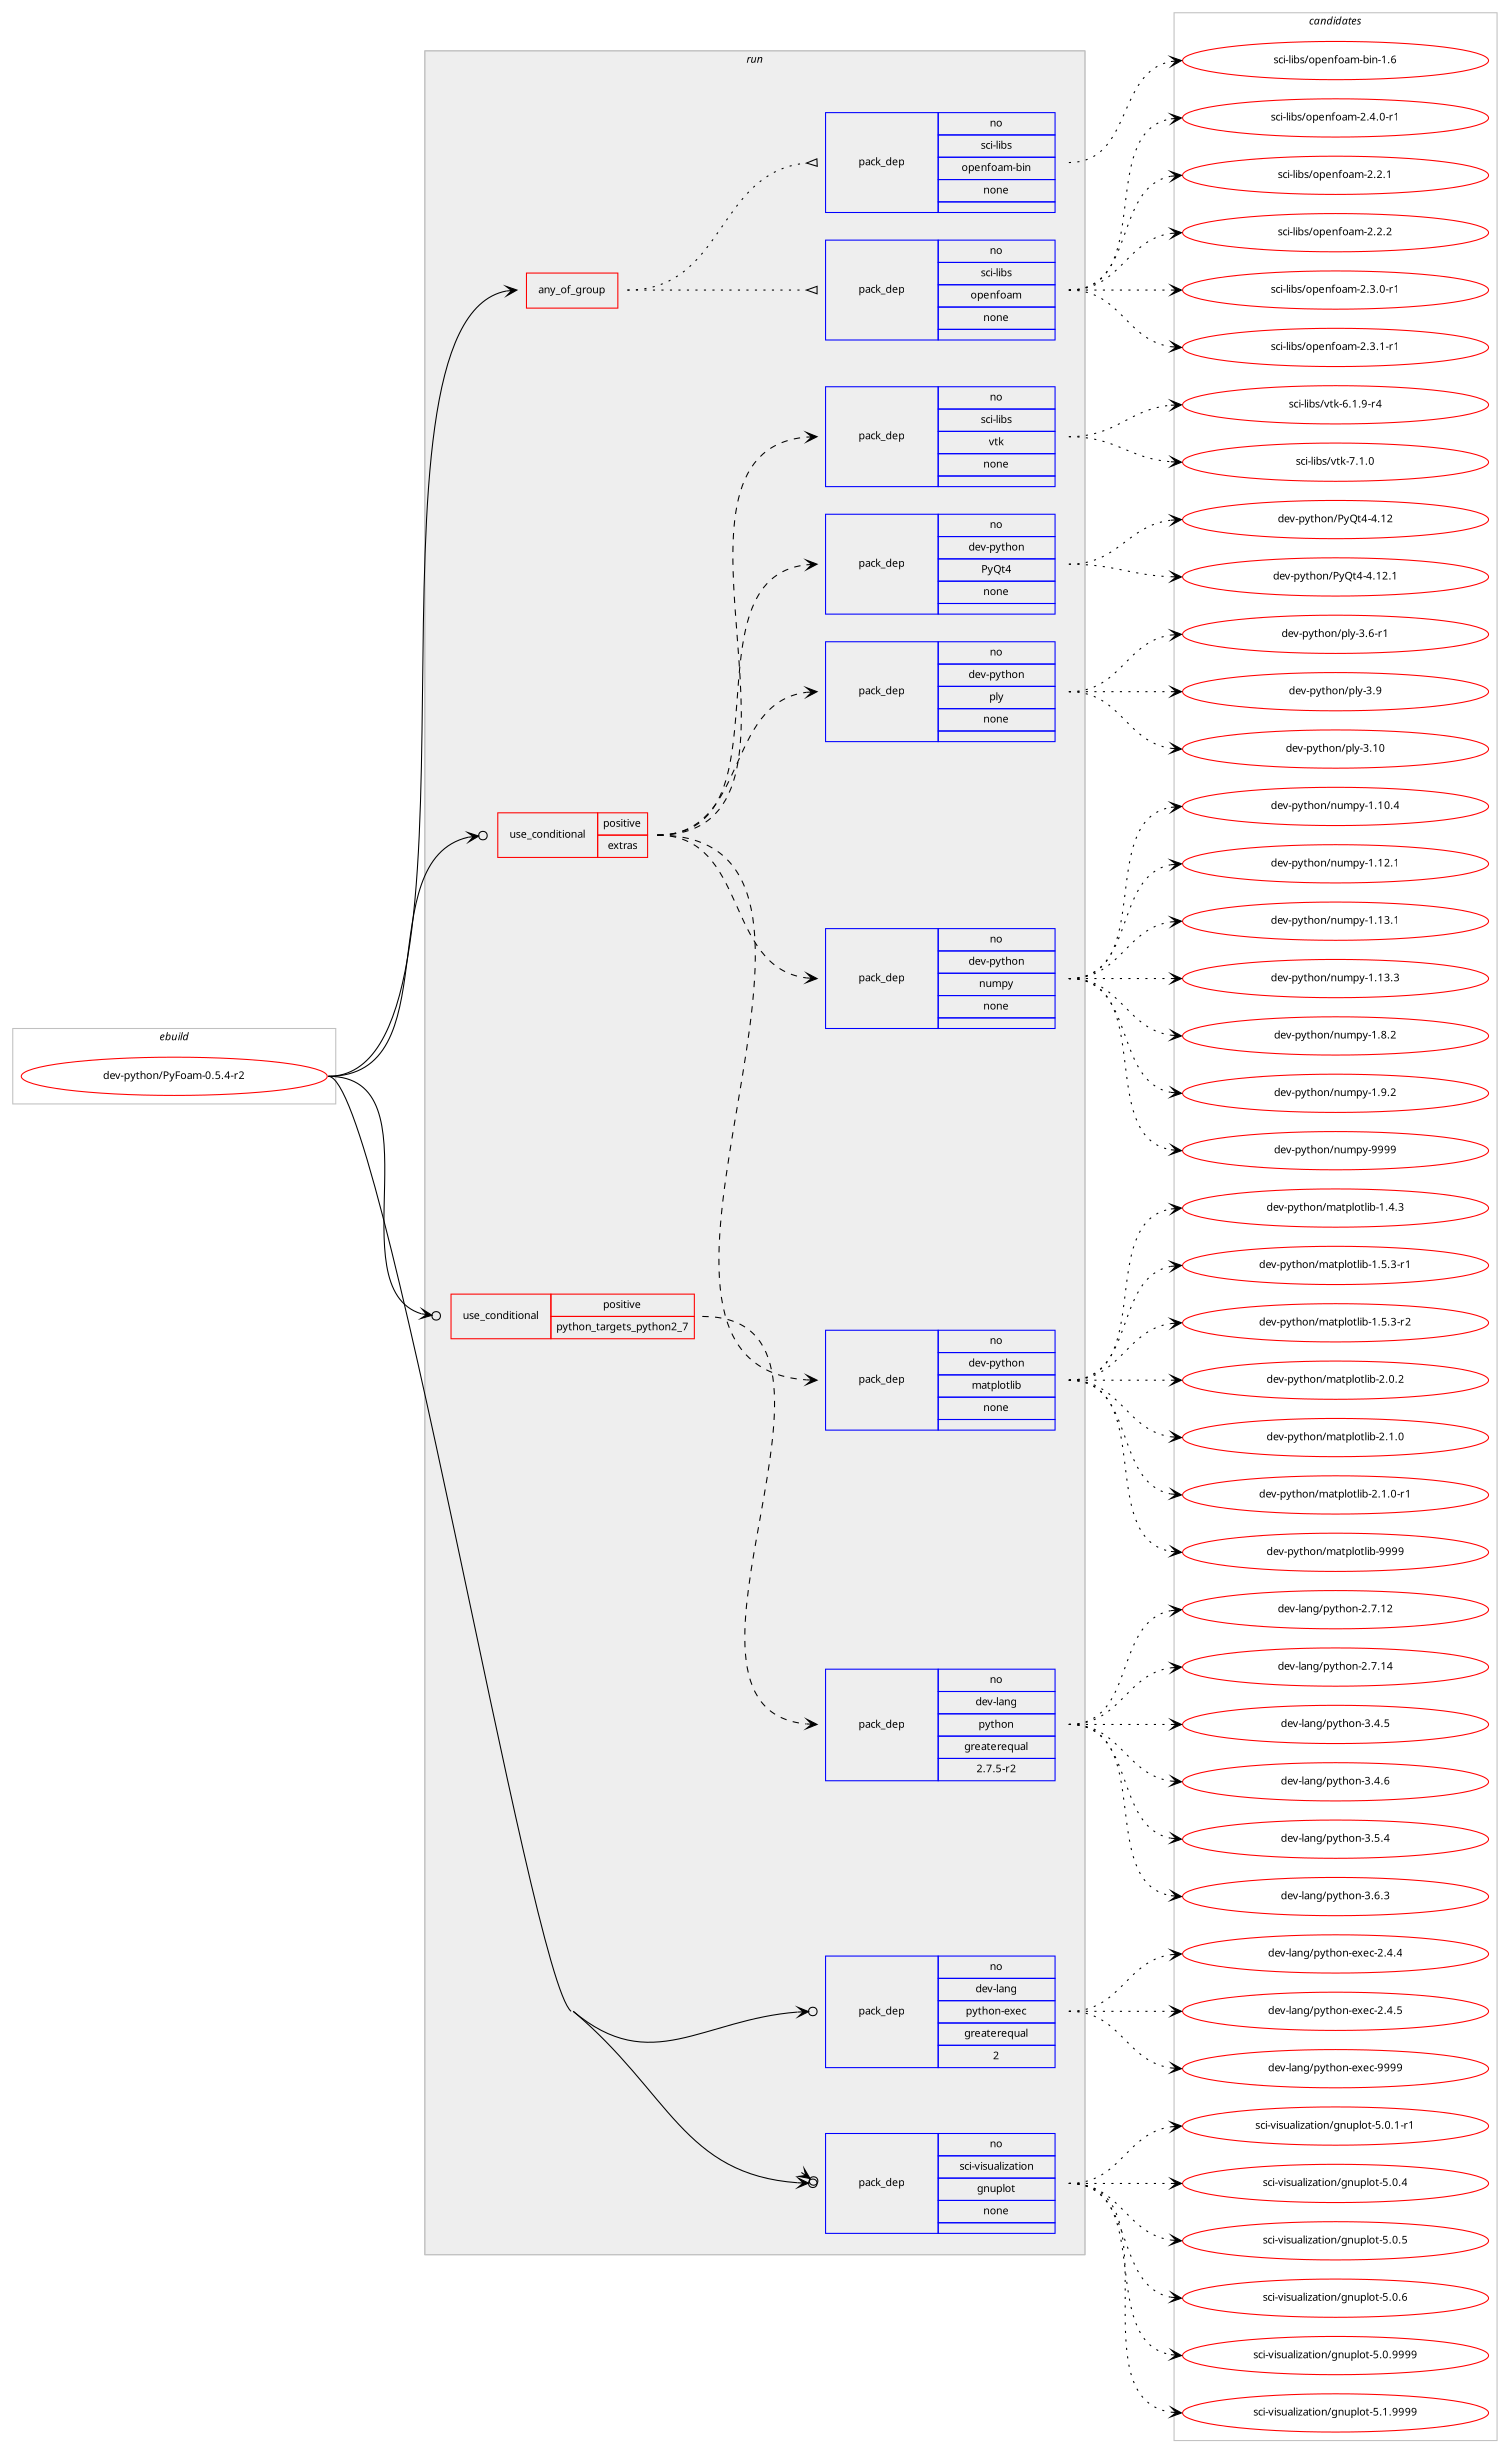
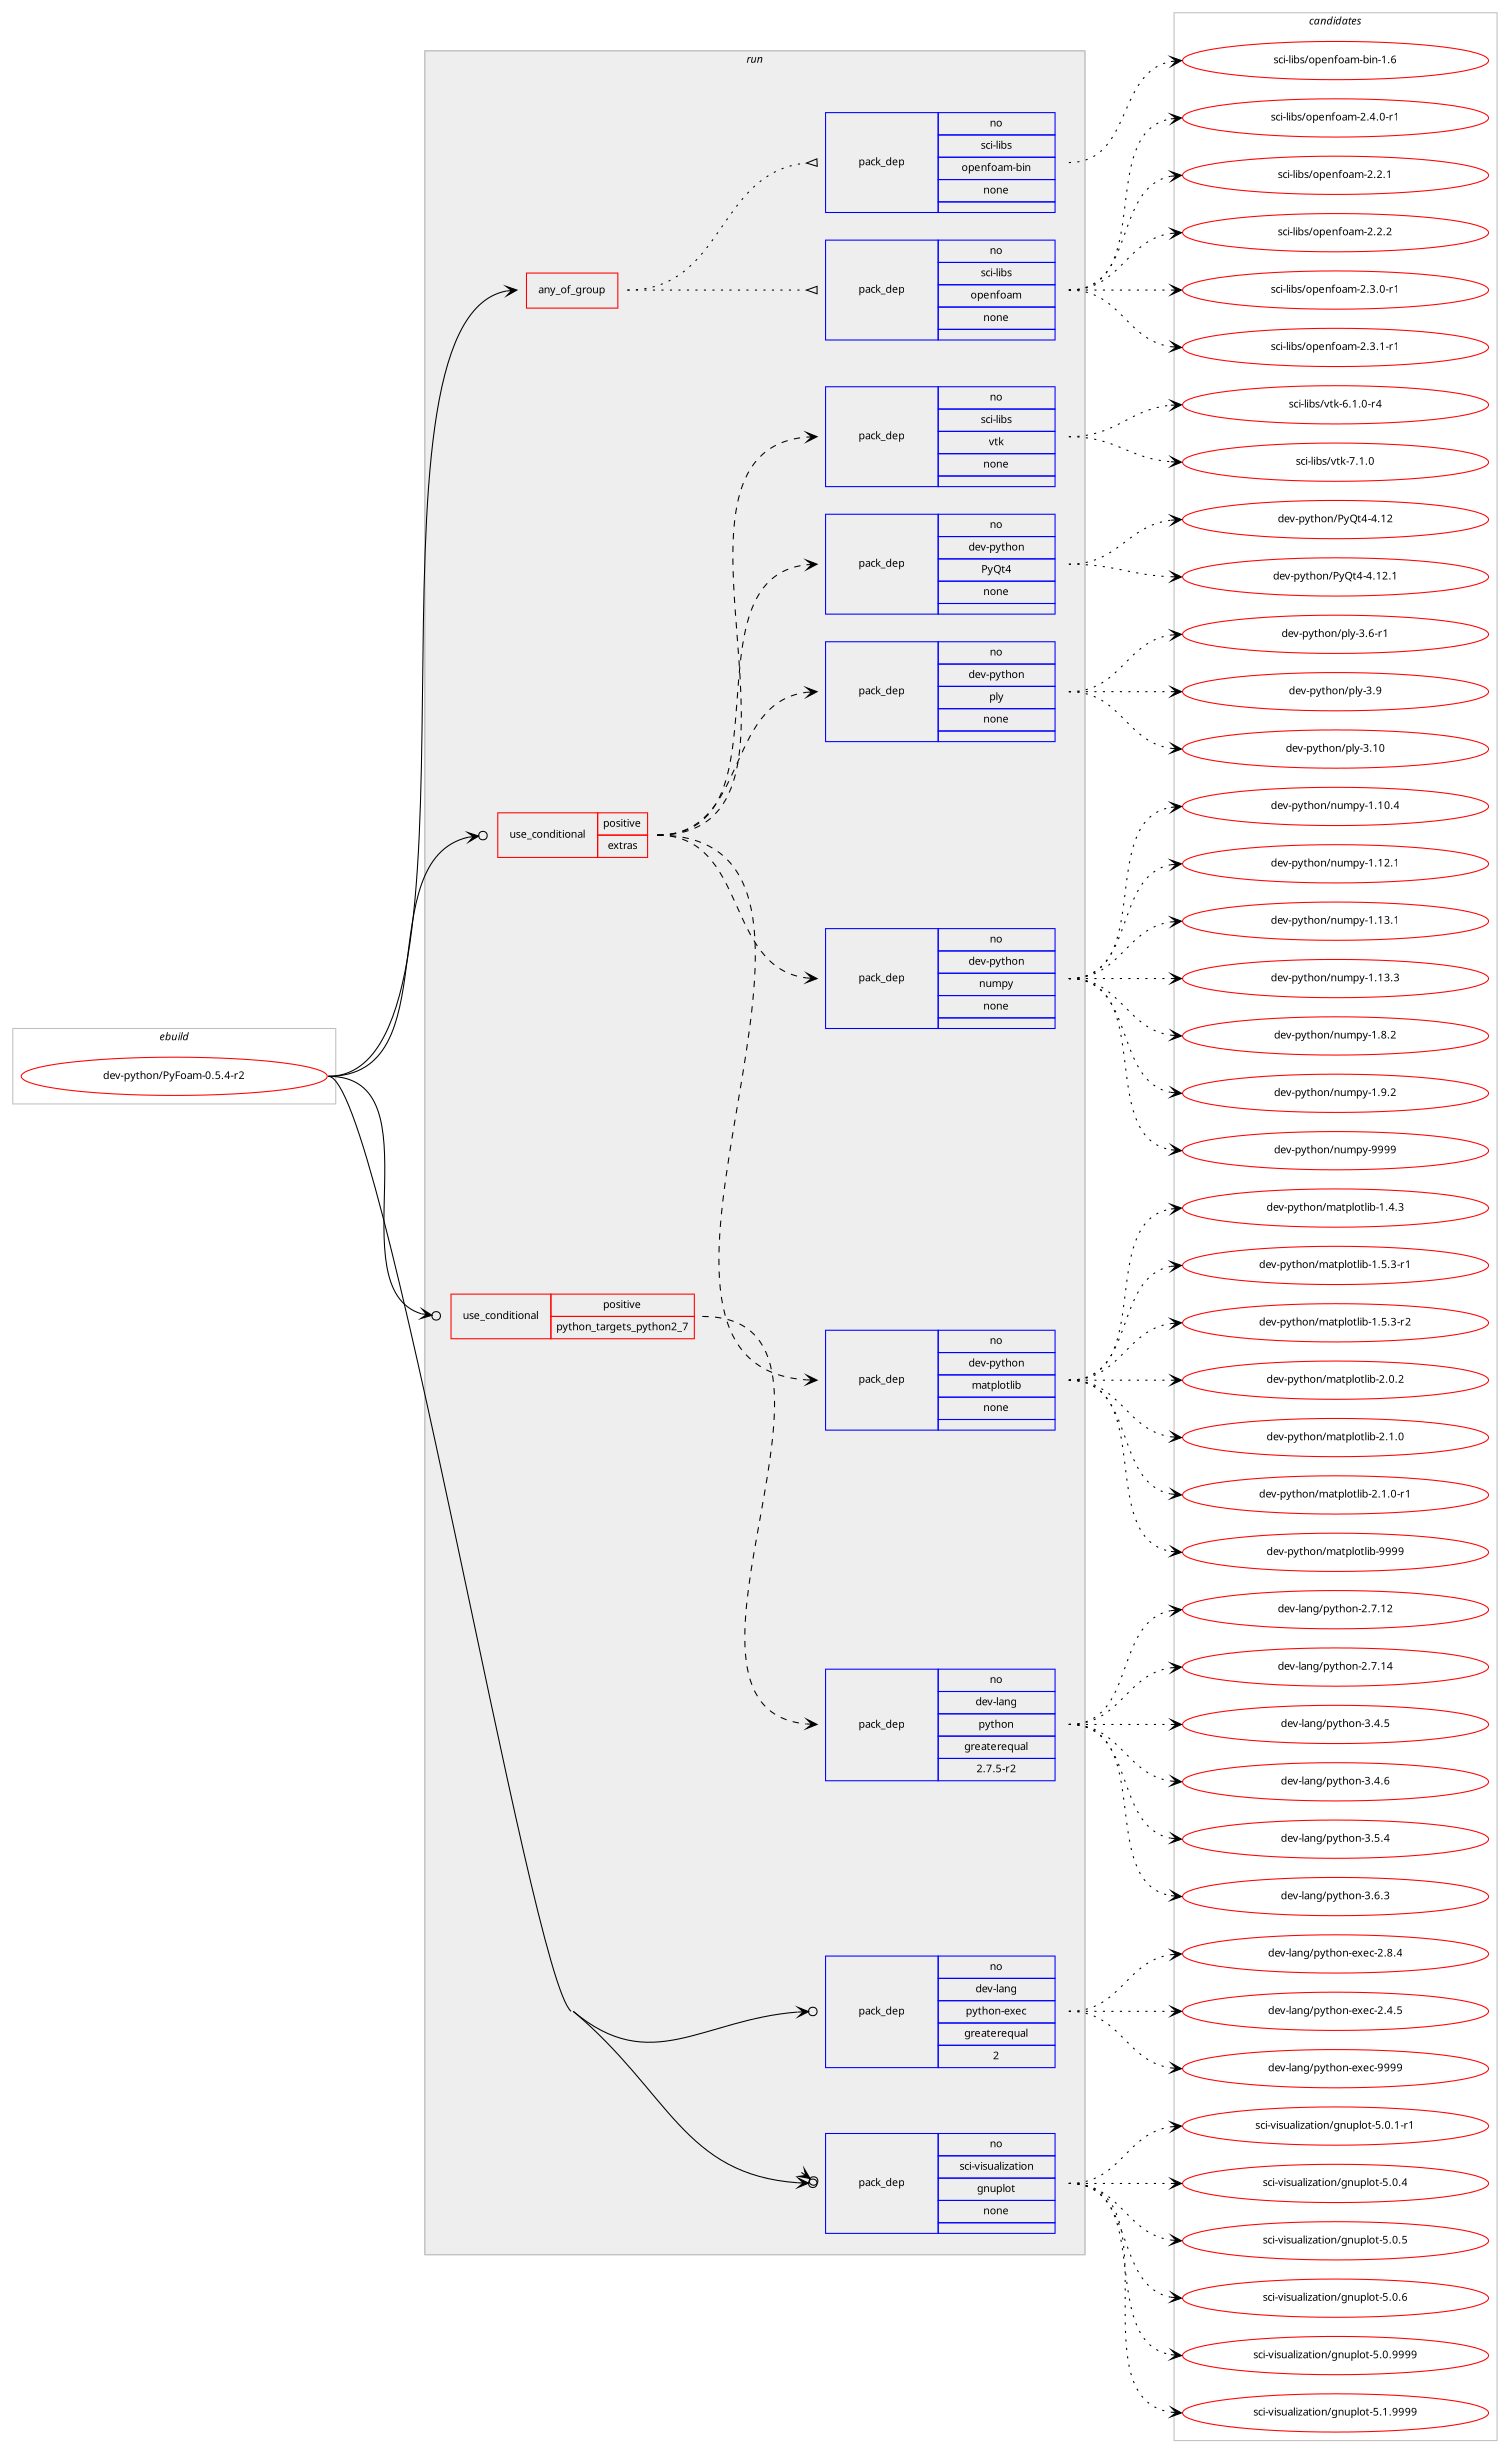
node "sci-libs/vtk-6.1.9-r4": label "sci-libs/vtk-6.1.9-r4" -> "sci-libs/vtk-6.1.0-r4"
node "dev-lang/python-exec-2.4.4": label "dev-lang/python-exec-2.4.4" -> "dev-lang/python-exec-2.8.4"
